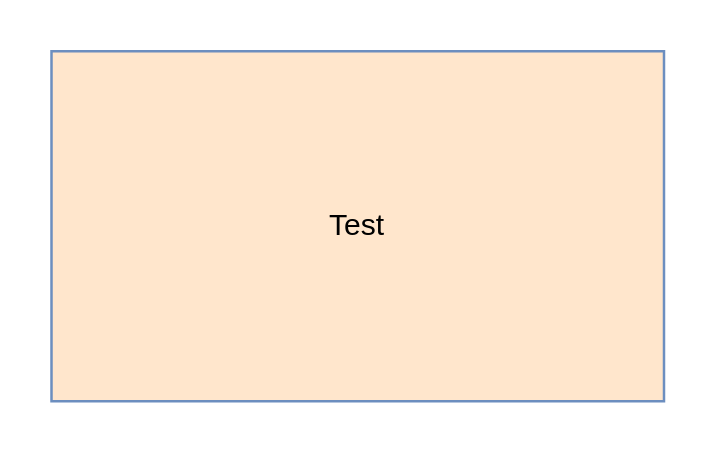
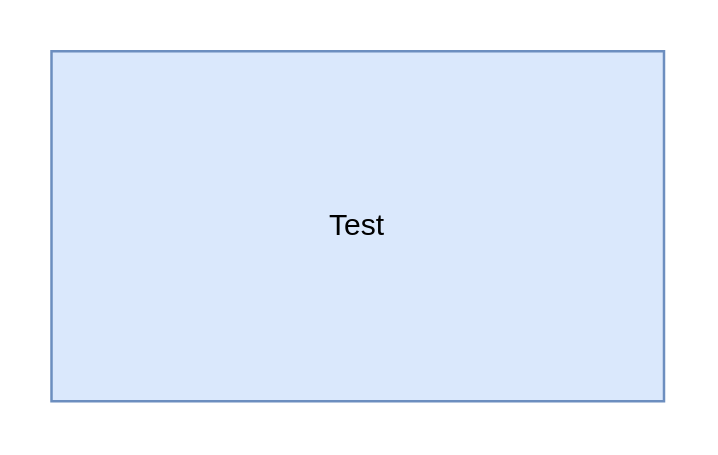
node "Test": fillcolor #ffe6cc -> #dae8fc
